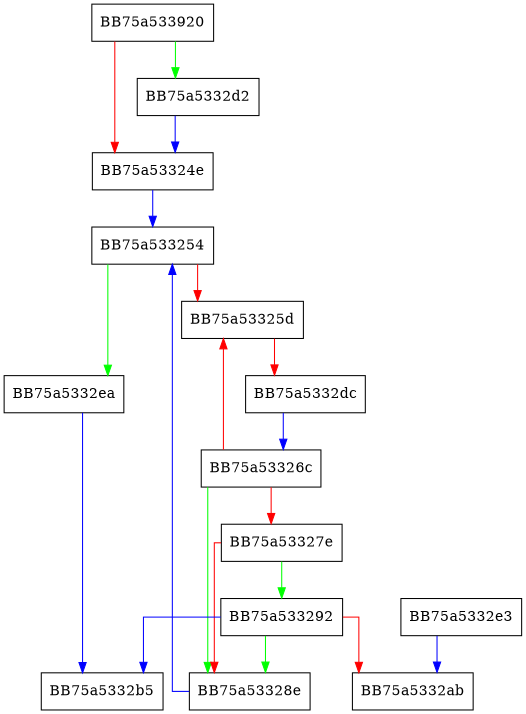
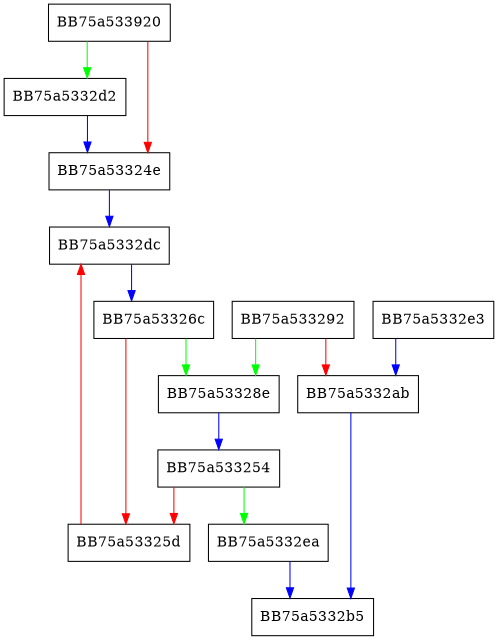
edge "BB75a53324e" -> "BB75a533254": now "BB75a53324e" -> "BB75a5332dc"
node "BB75a53327e": removed
edge "BB75a533292" -> "BB75a5332b5": now "BB75a5332ab" -> "BB75a5332b5"
